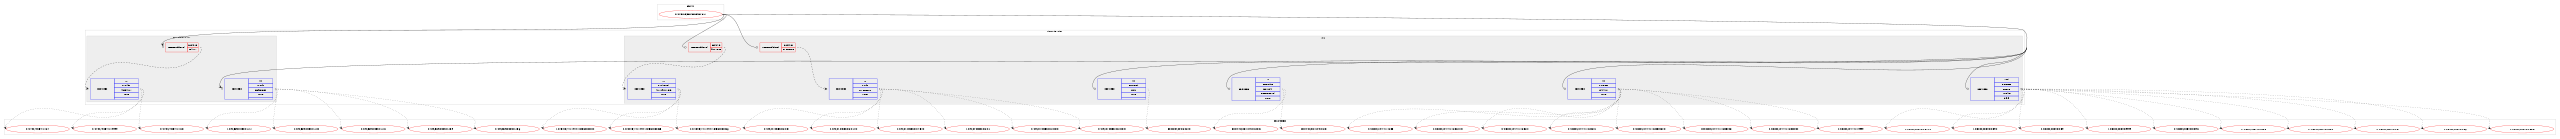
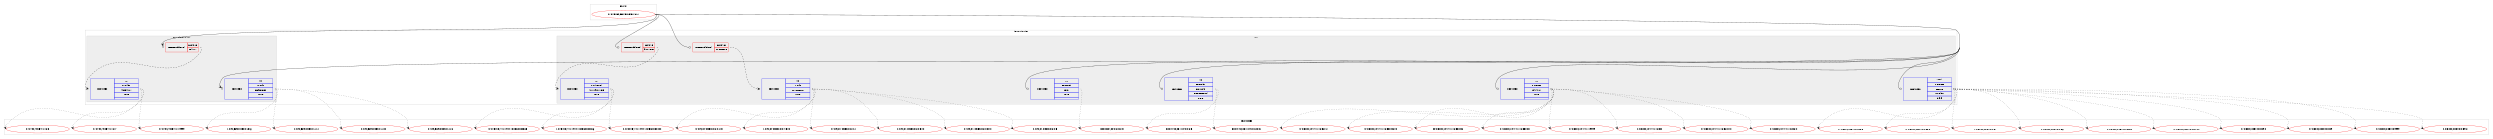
node "sys-fs/e2fsprogs-1.43.9": removed
node "app-arch/cpio-2.12-r1": label "app-arch/cpio-2.12-r1" -> "app-pack/cpio-2.12-r1"
